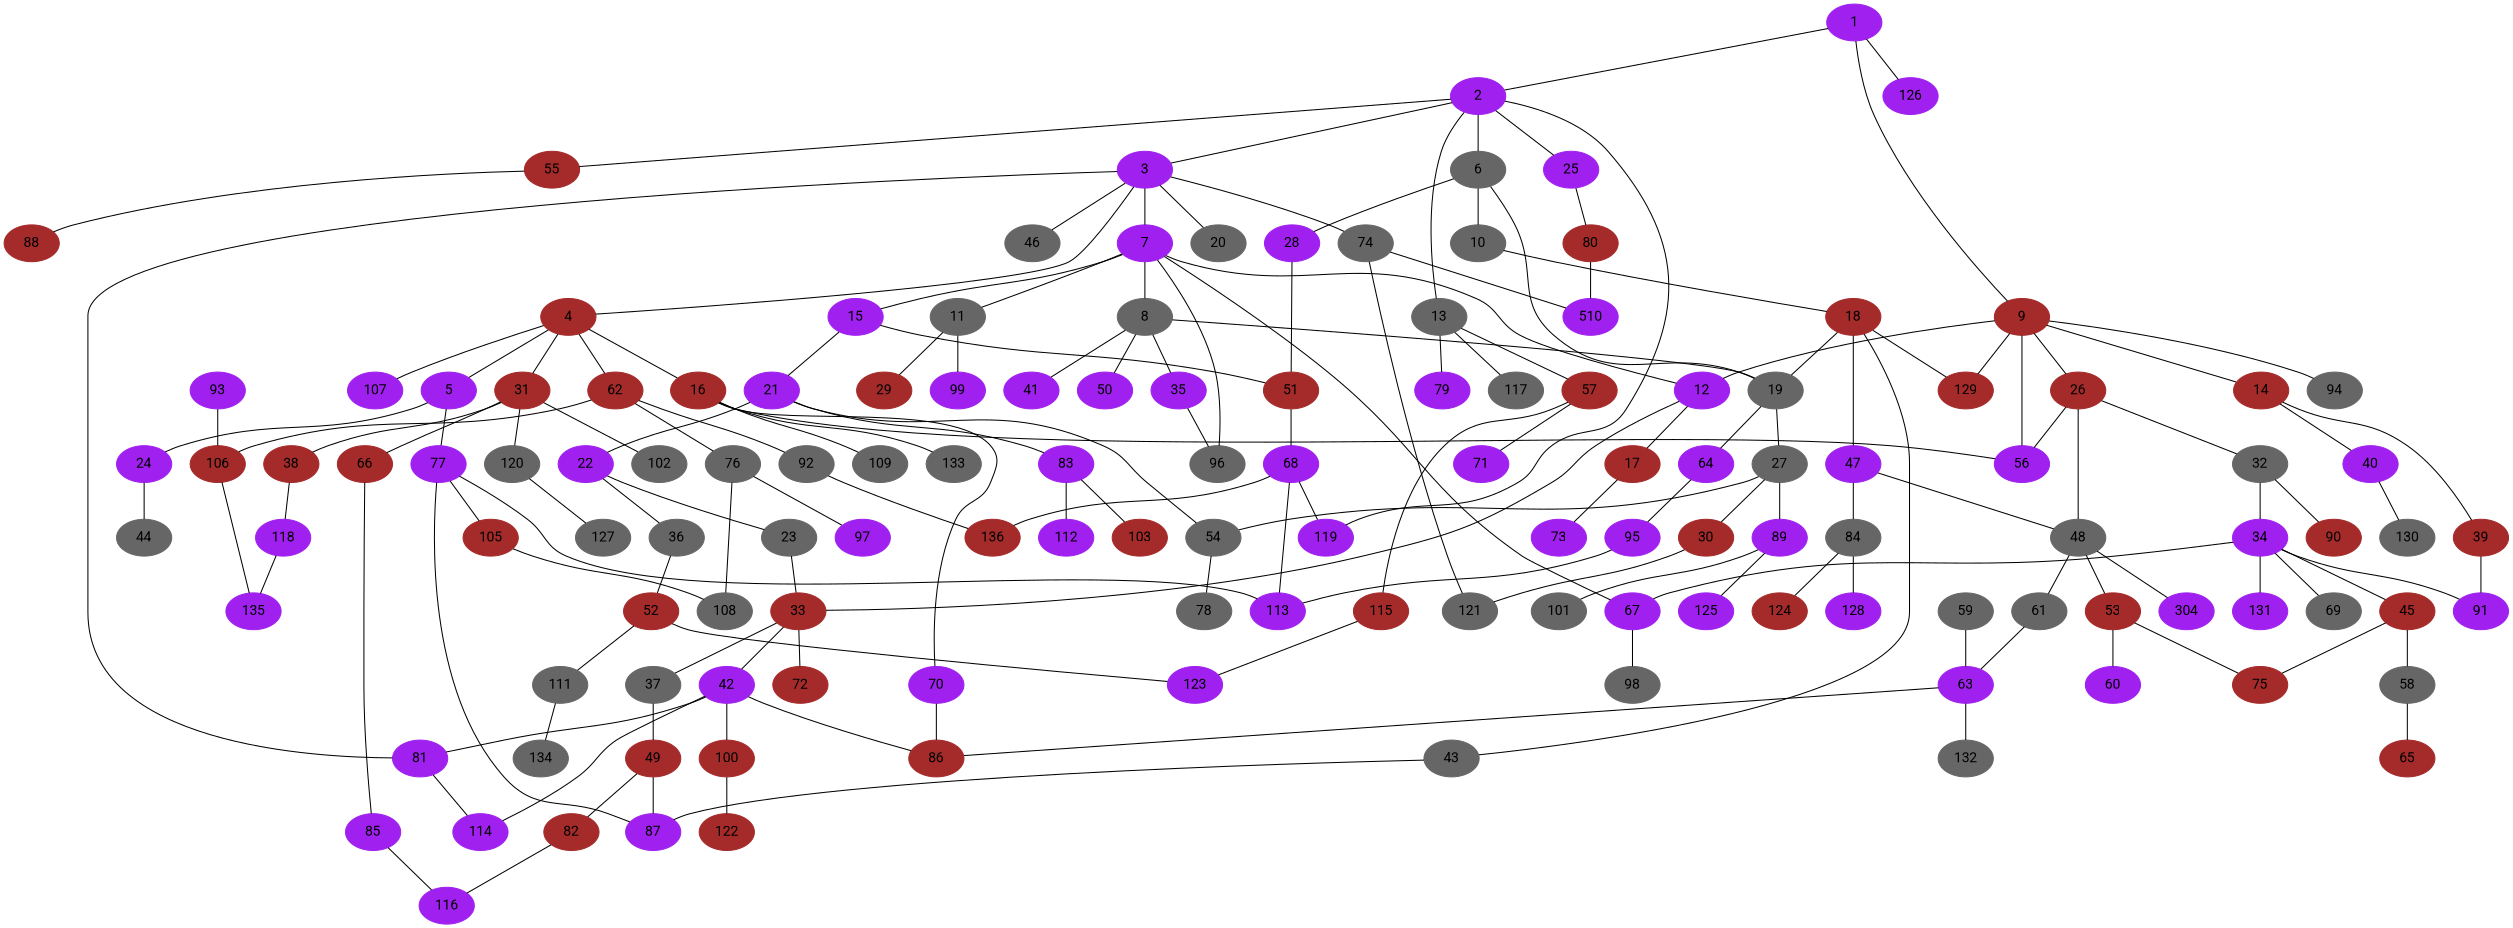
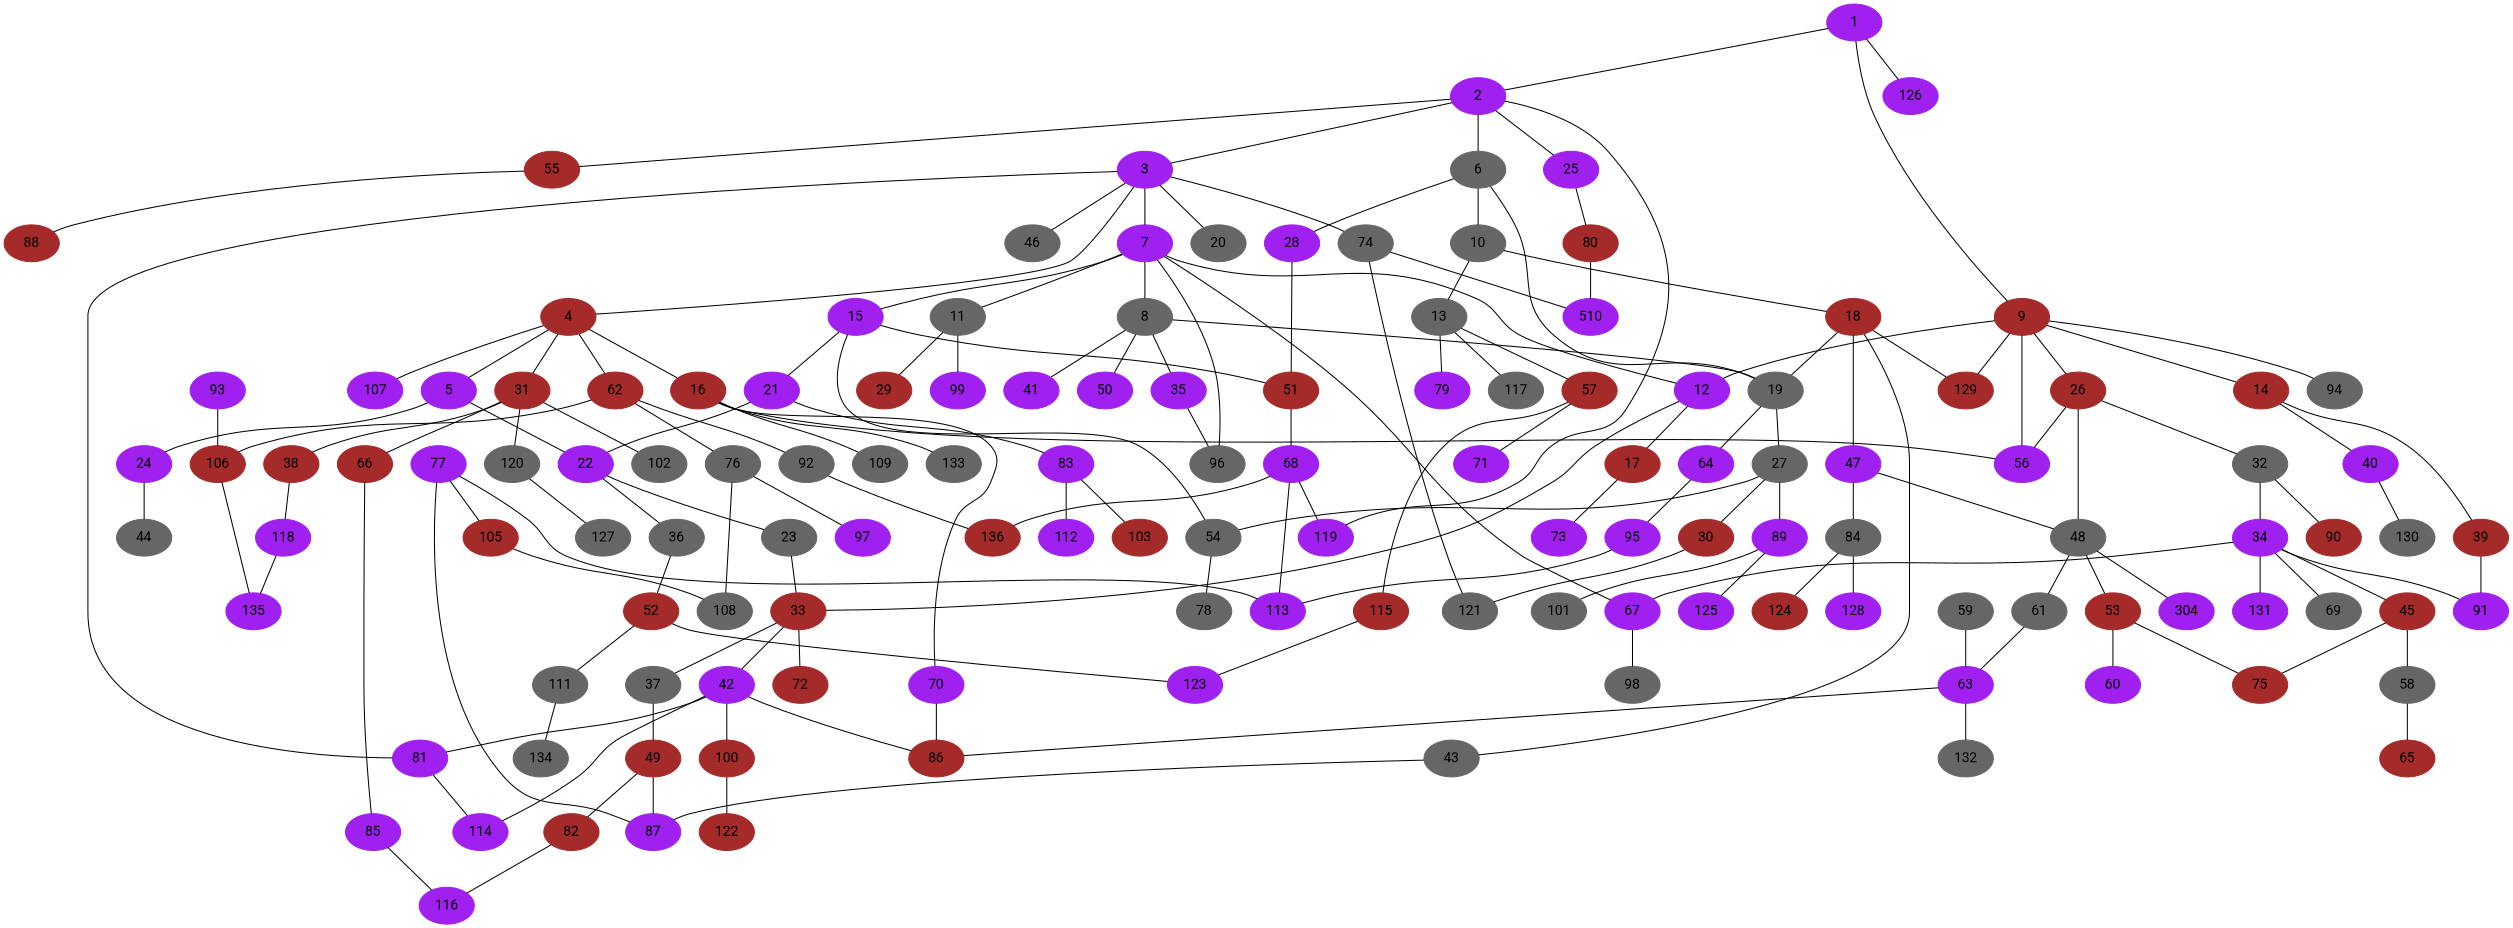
edge "2" -- "13": now "10" -- "13"
edge "21" -- "54": now "15" -- "54"
edge "5" -- "77": now "5" -- "22"
